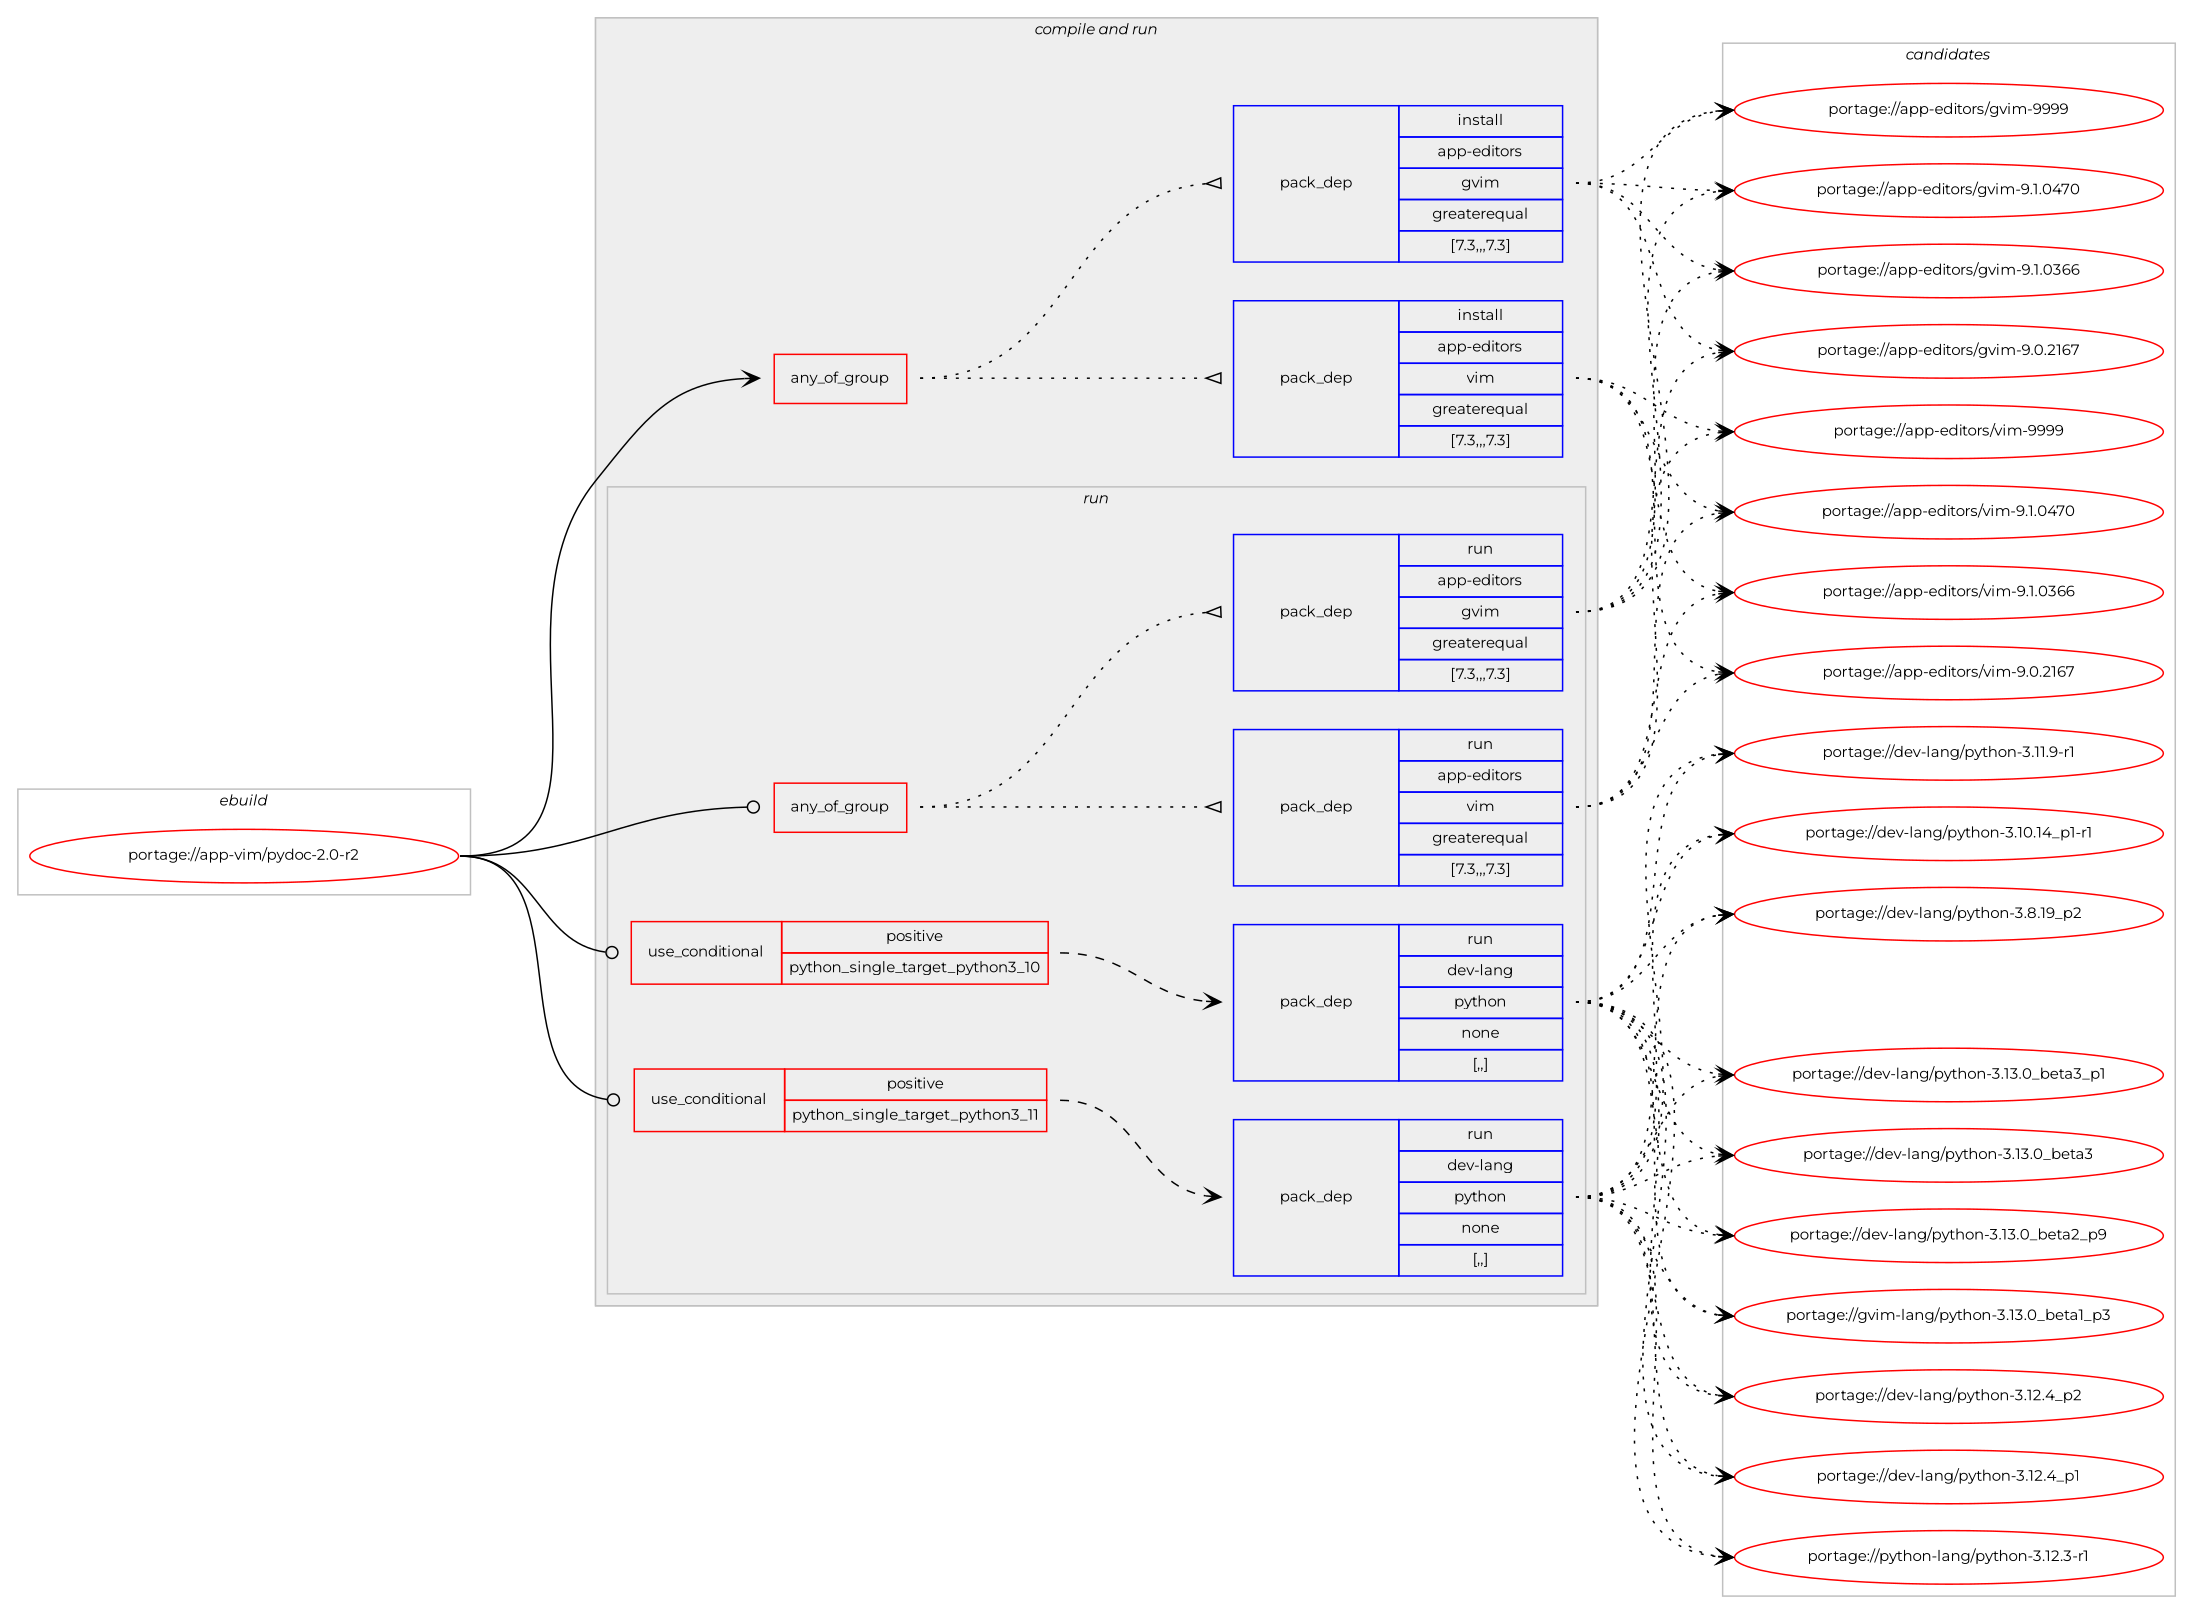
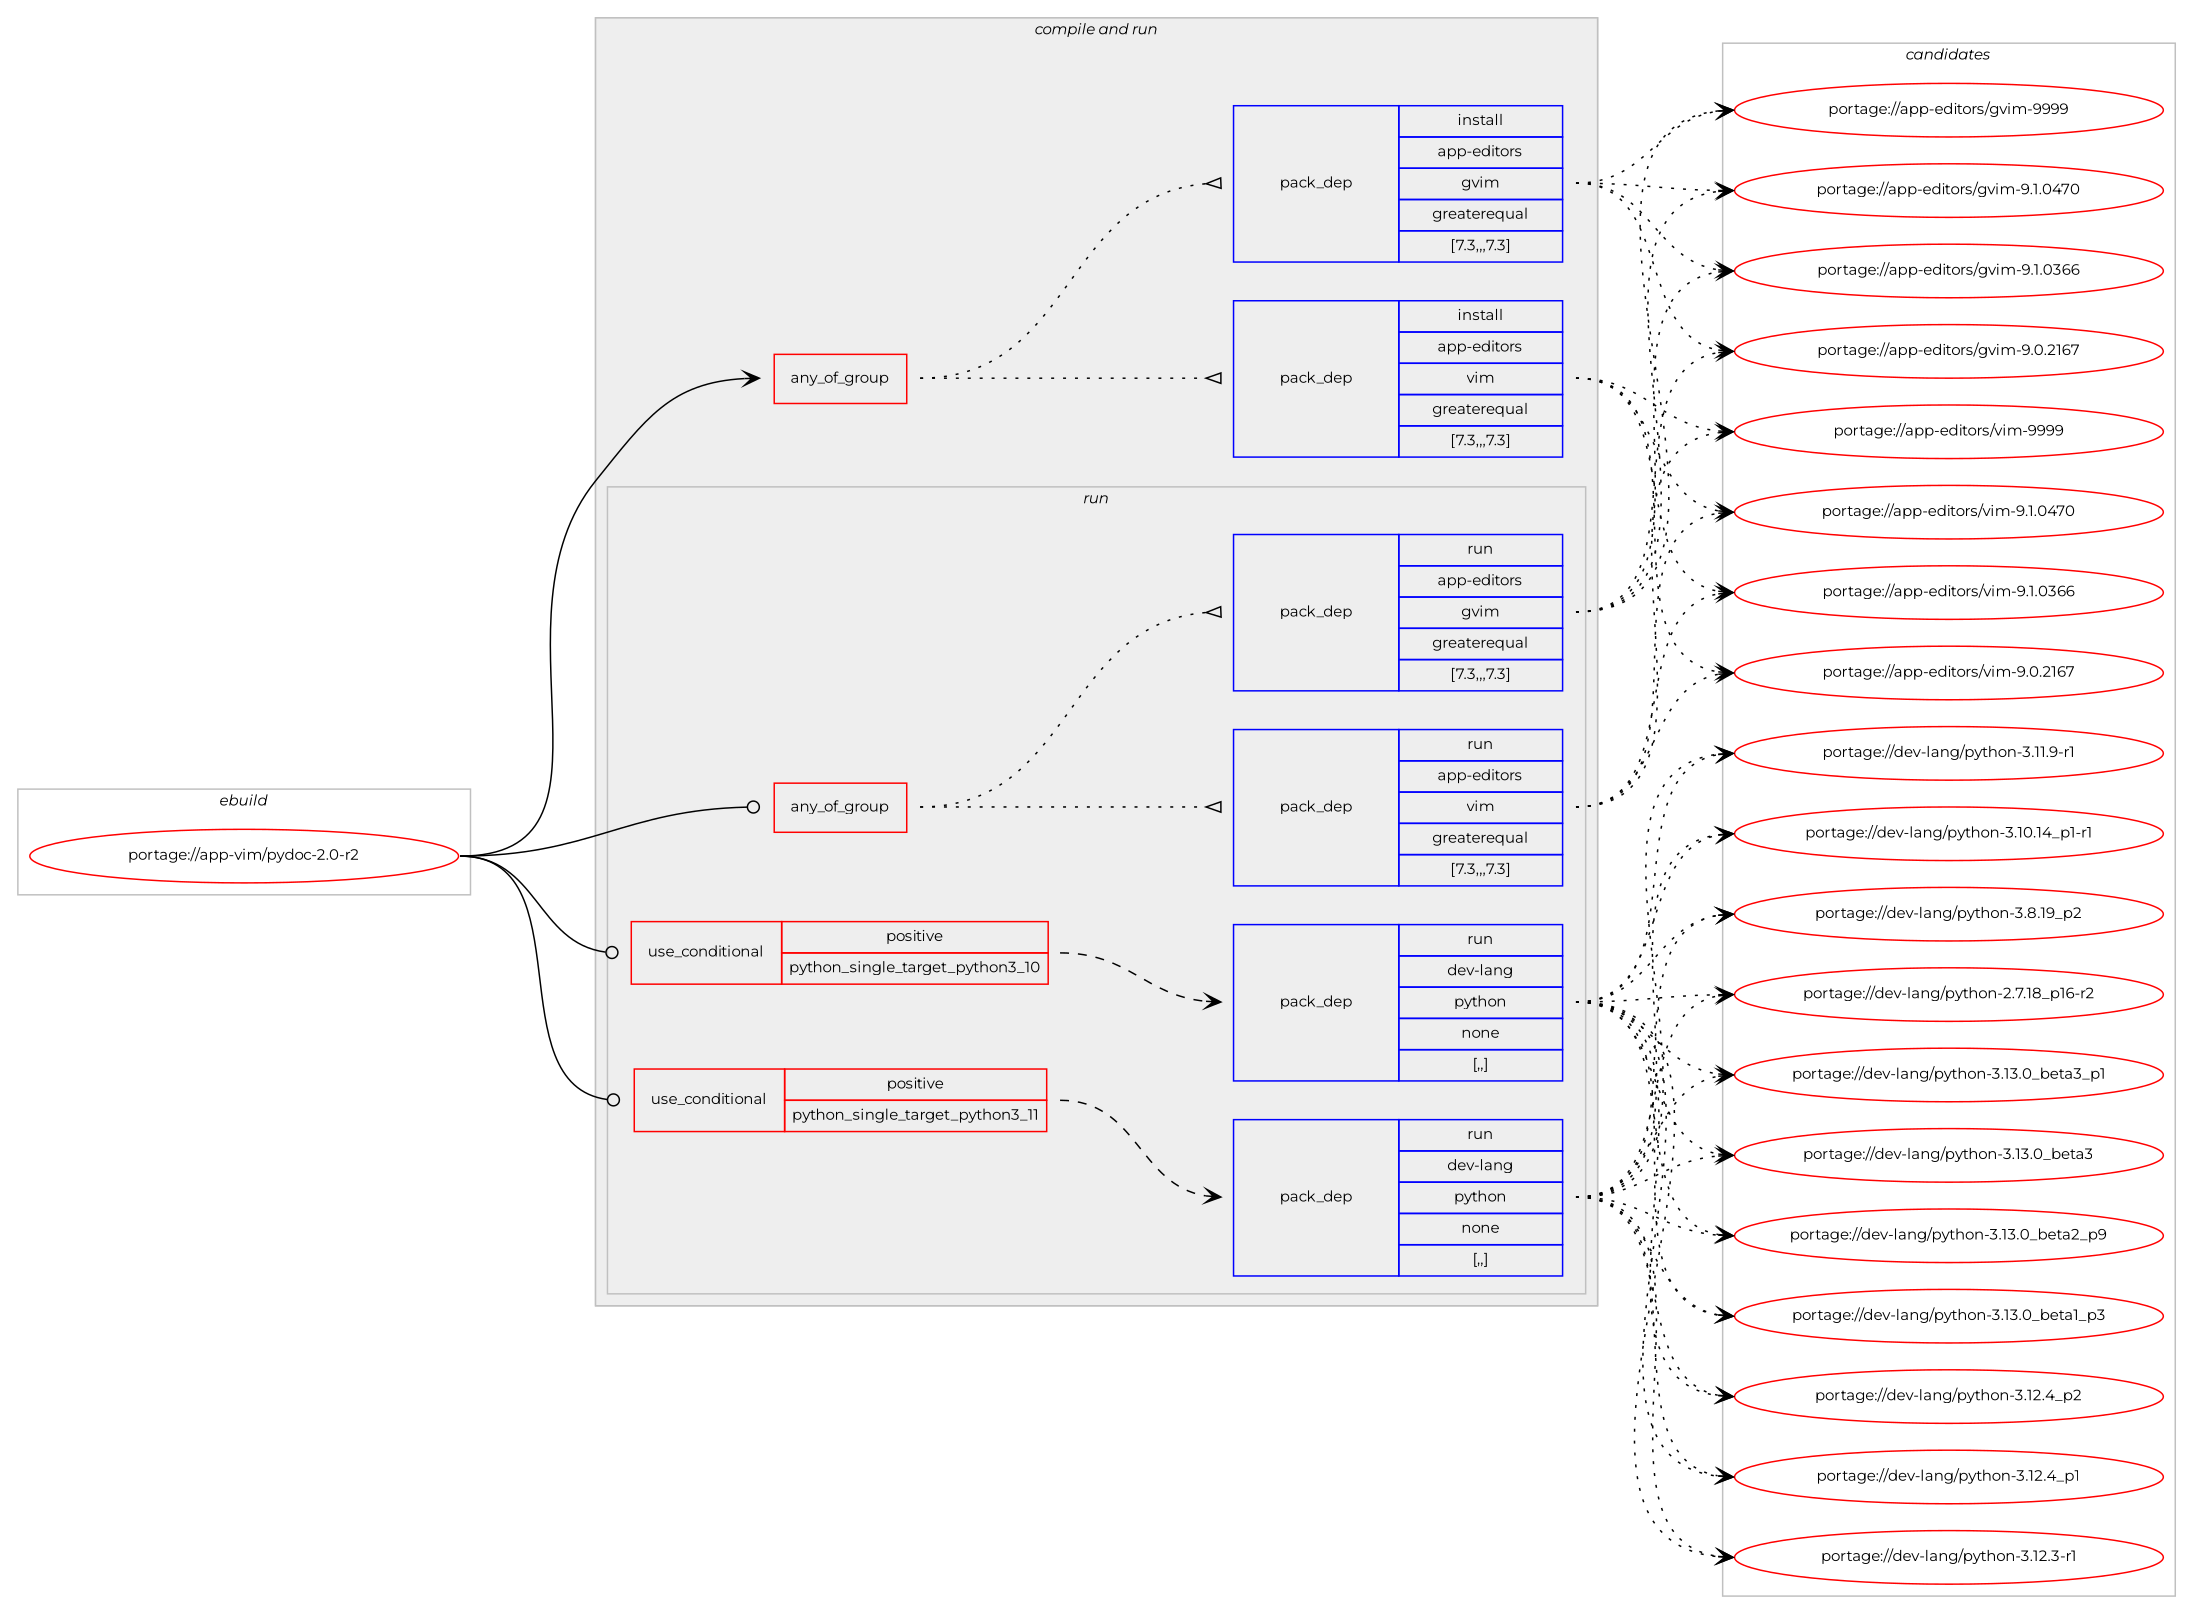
node "portage://dev-lang/python-2.7.18_p16-r2": added
node "portage://gvim-lang/python-3.13.0_beta1_p3": label "portage://gvim-lang/python-3.13.0_beta1_p3" -> "portage://dev-lang/python-3.13.0_beta1_p3"
node "portage://python-lang/python-3.12.3-r1": label "portage://python-lang/python-3.12.3-r1" -> "portage://dev-lang/python-3.12.3-r1"
